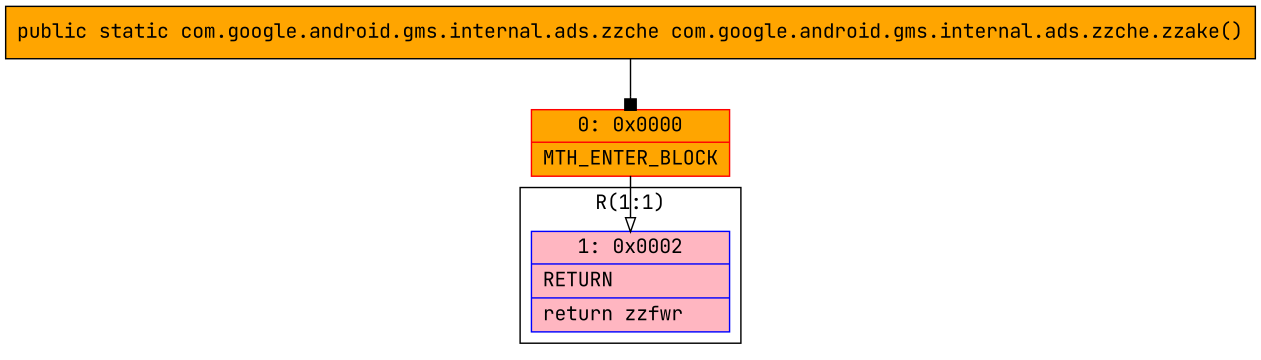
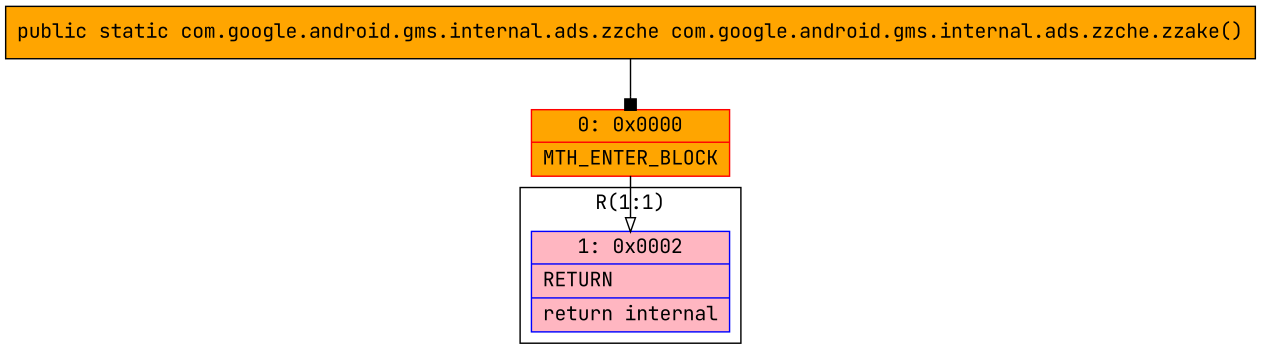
node "1: 0x0002": text "return zzfwr" -> "return internal"
